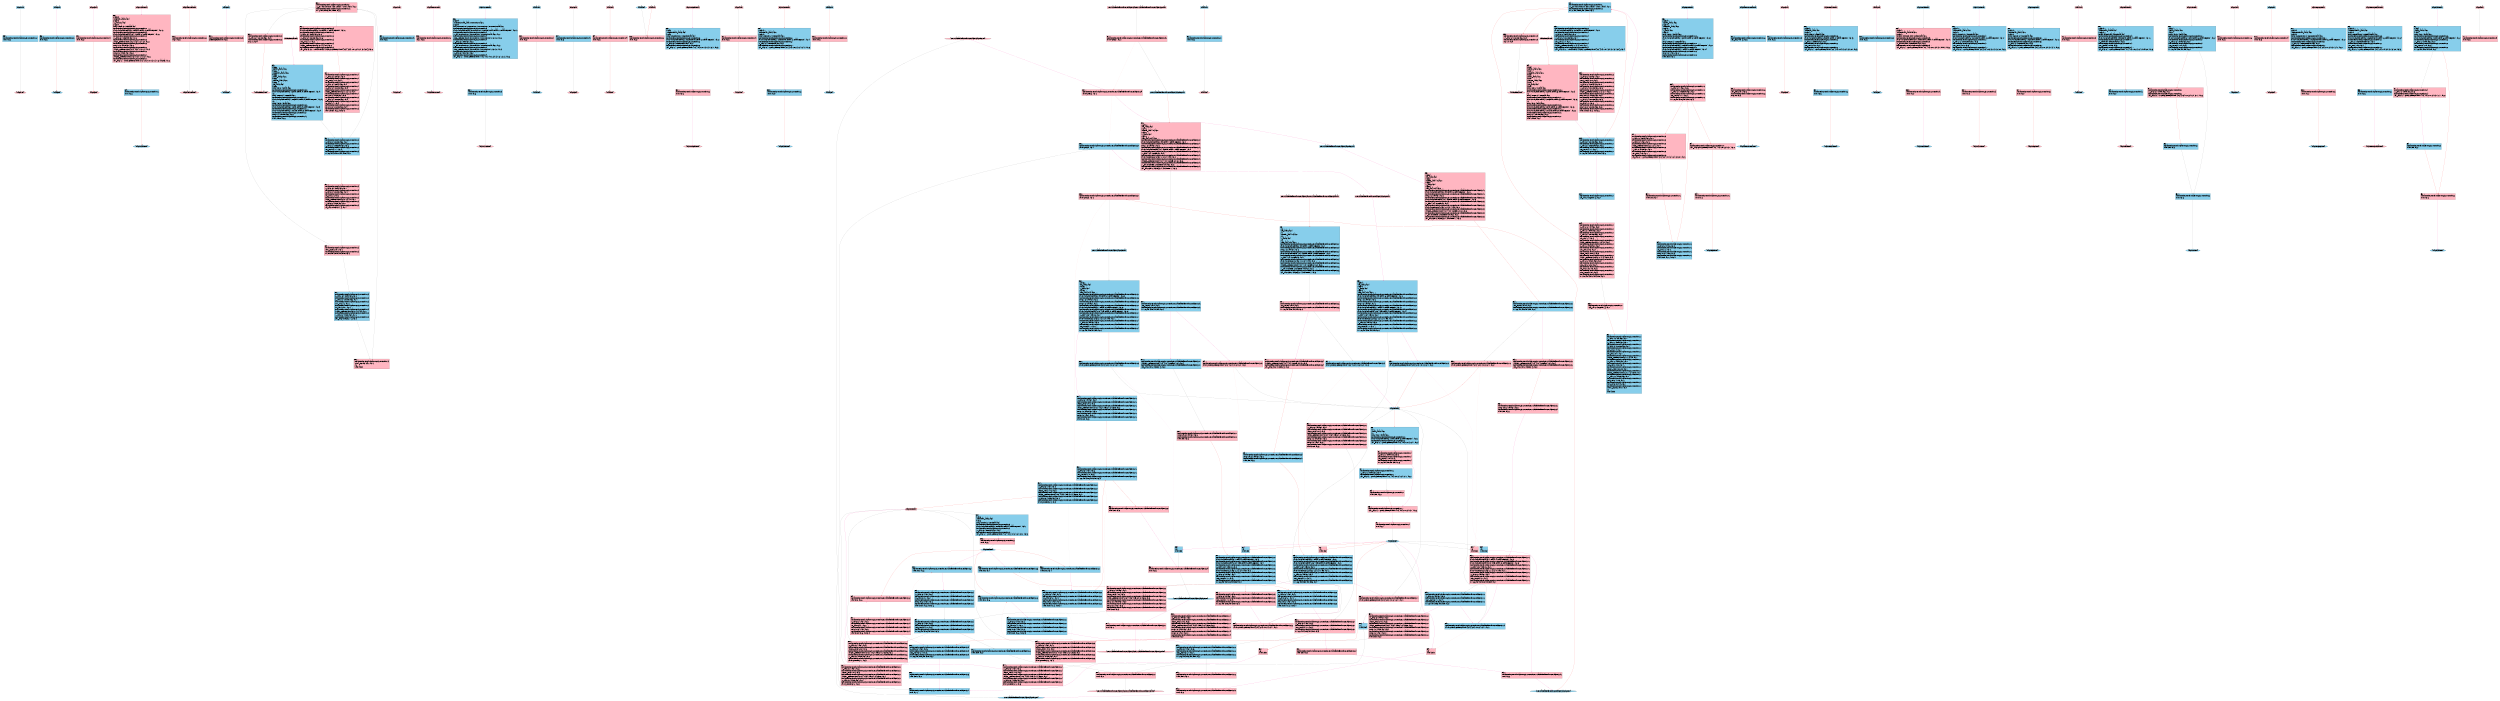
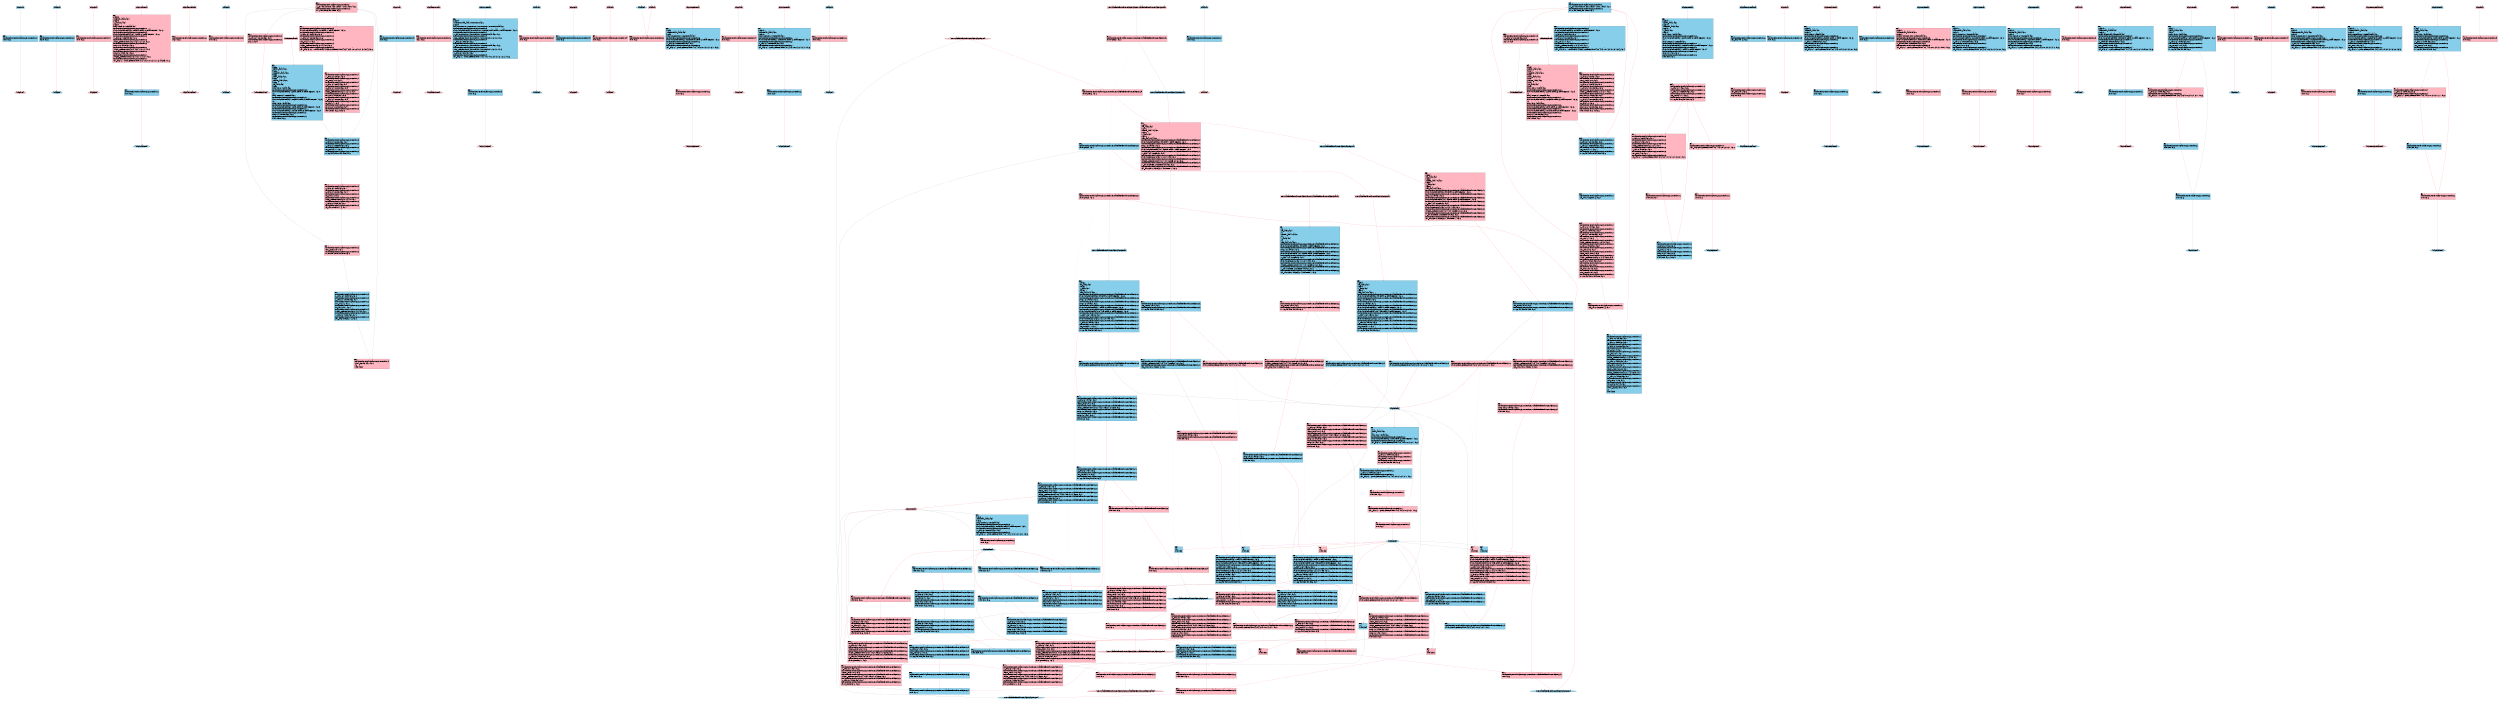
node "BB83:": text "ret void, !dbg !52" -> "body void, !dbg !52"
node "BB85:": text "printHexUnsignedCharLine void, !dbg !52" -> "ret void, !dbg !52"
